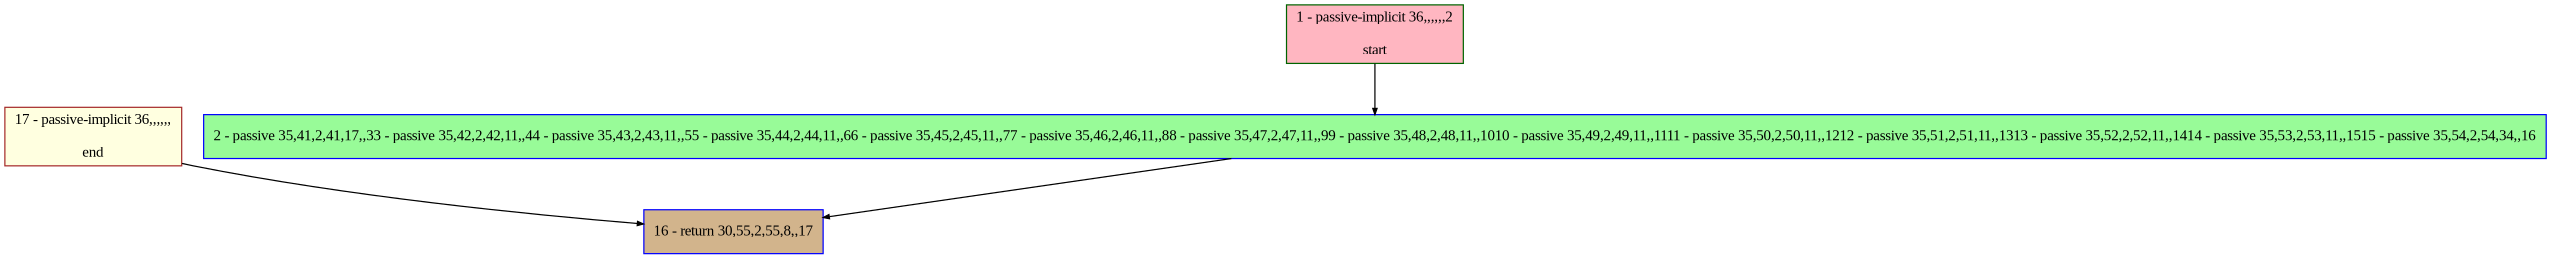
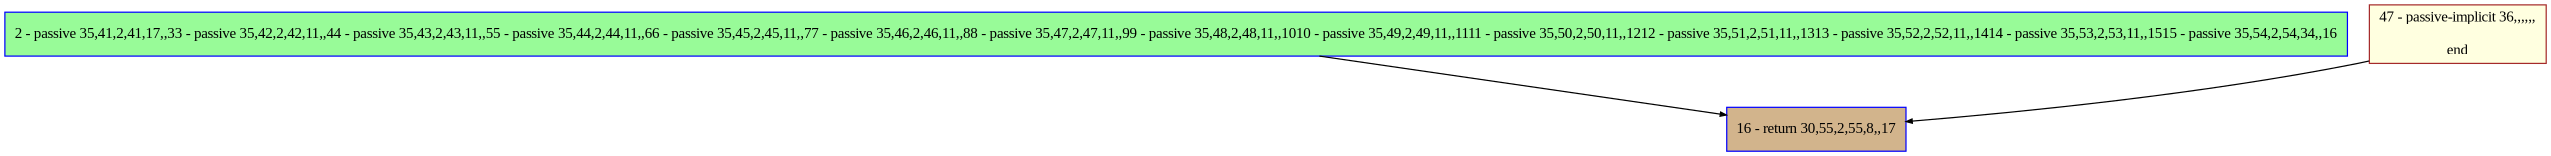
node "1 - passive-implicit 36,,,,,,2 start": removed
node "17 - passive-implicit 36,,,,,, end": label "17 - passive-implicit 36,,,,,, end" -> "47 - passive-implicit 36,,,,,, end"
